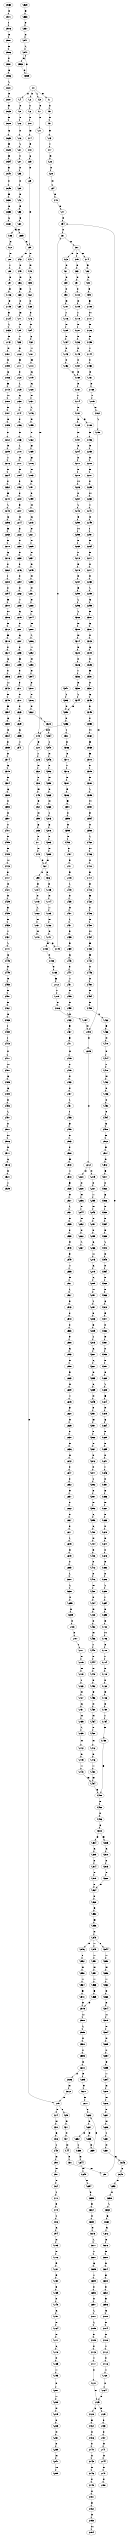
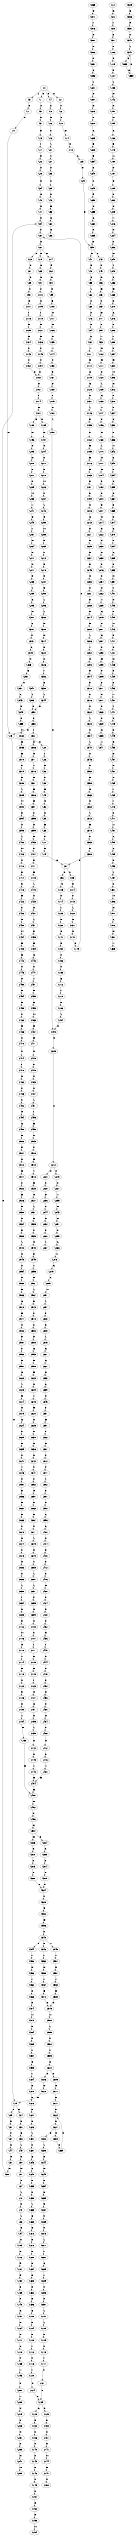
edge "S66" -> "S72": removed, label "L"
